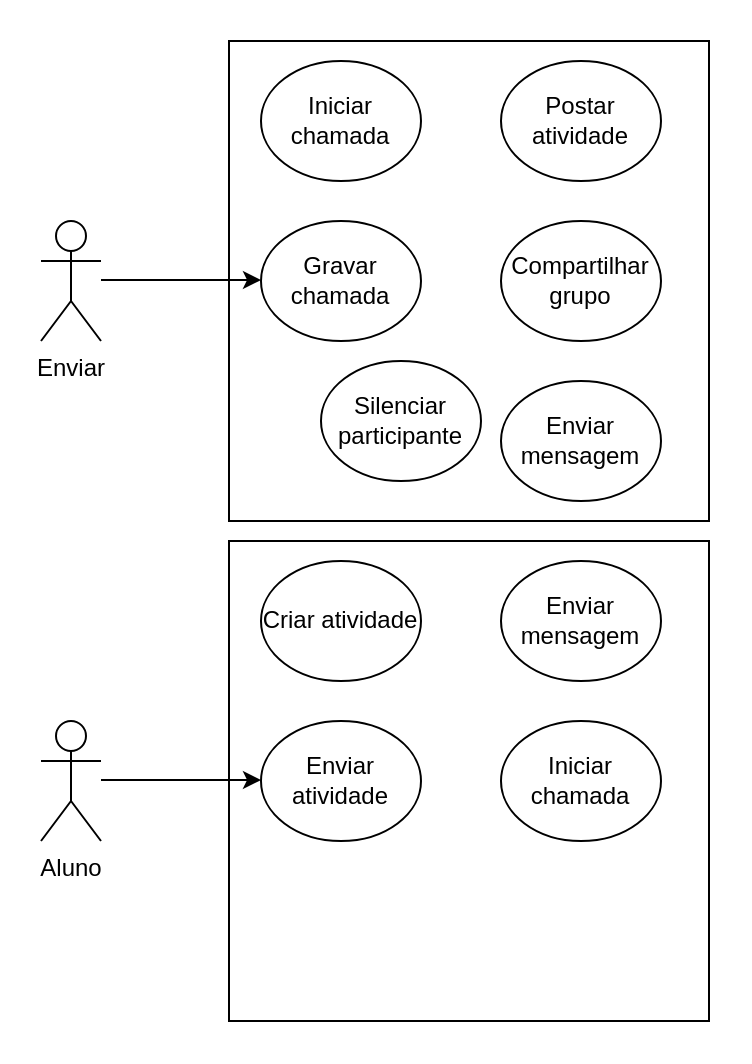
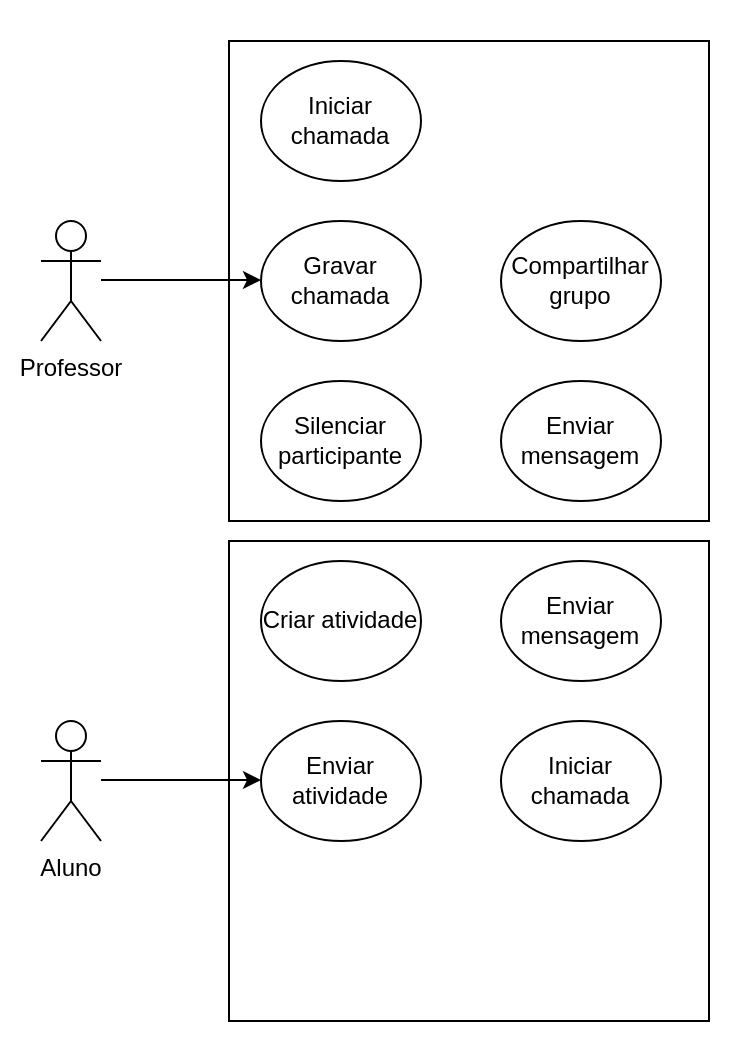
node "Postar atividade": removed
node "Enviar": label "Enviar" -> "Professor"
node "Silenciar participante": moved (401, 421) -> (341, 441)
